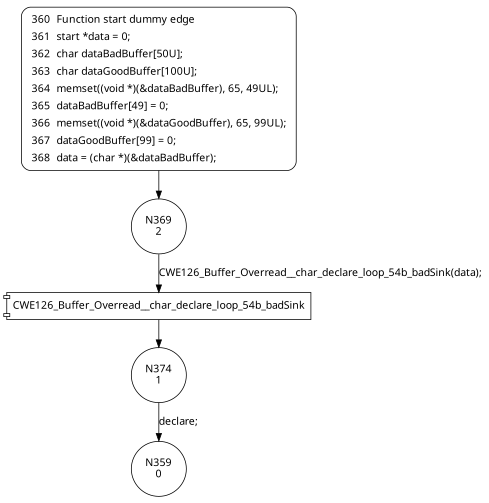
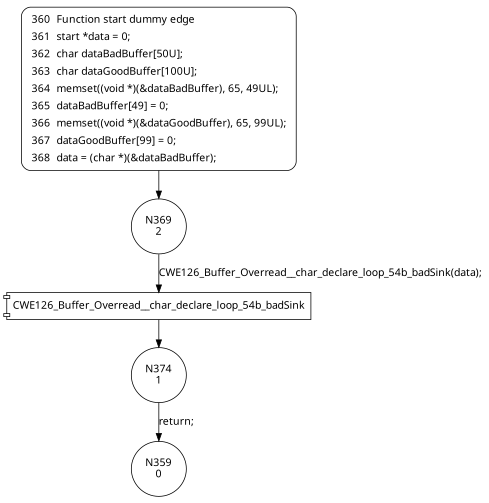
edge "N374 1" -> "N359 0": label "declare;" -> "return;"
